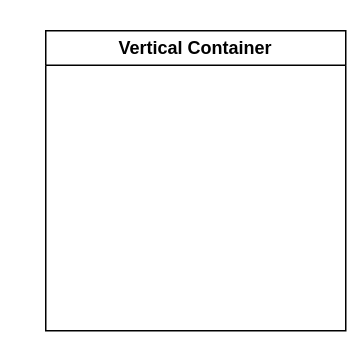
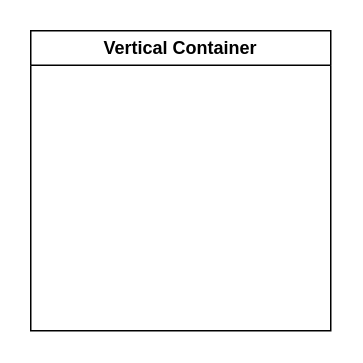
node "Vertical Container": moved (196, 181) -> (181, 181)
